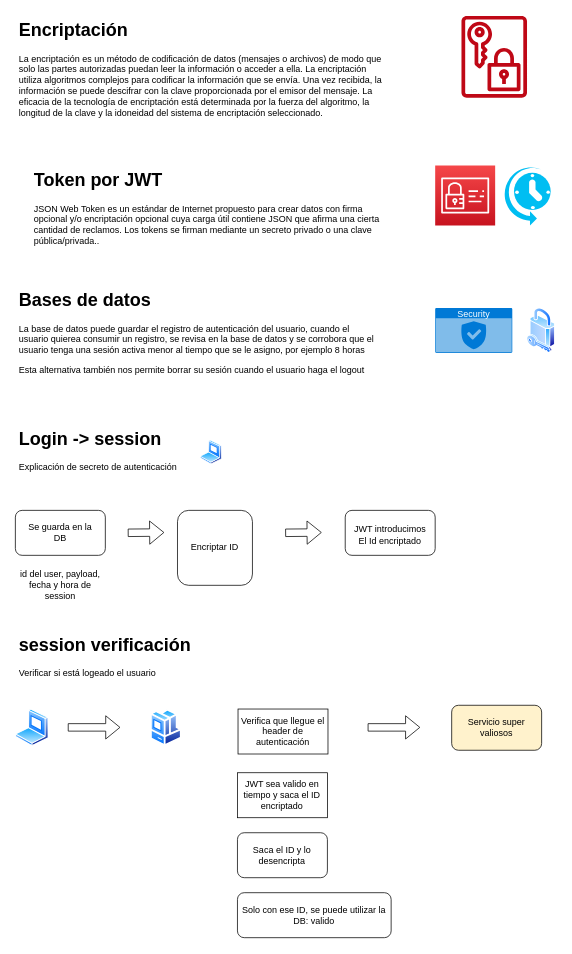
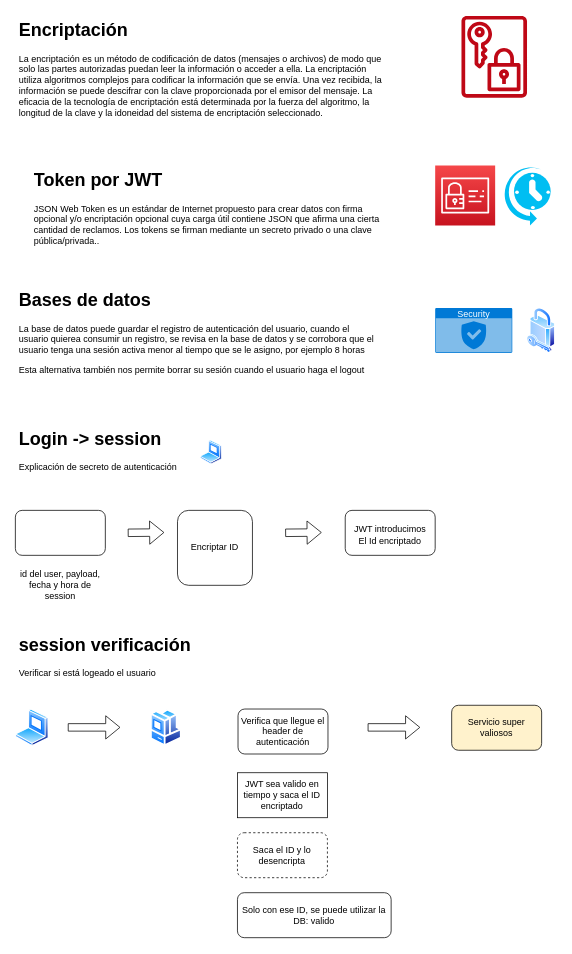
node "Se guarda en la DB": removed
node "Verifica que llegue el header de autenticación": shape rectangle -> rounded rectangle
node "Saca el ID y lo desencripta": style solid -> dashed
